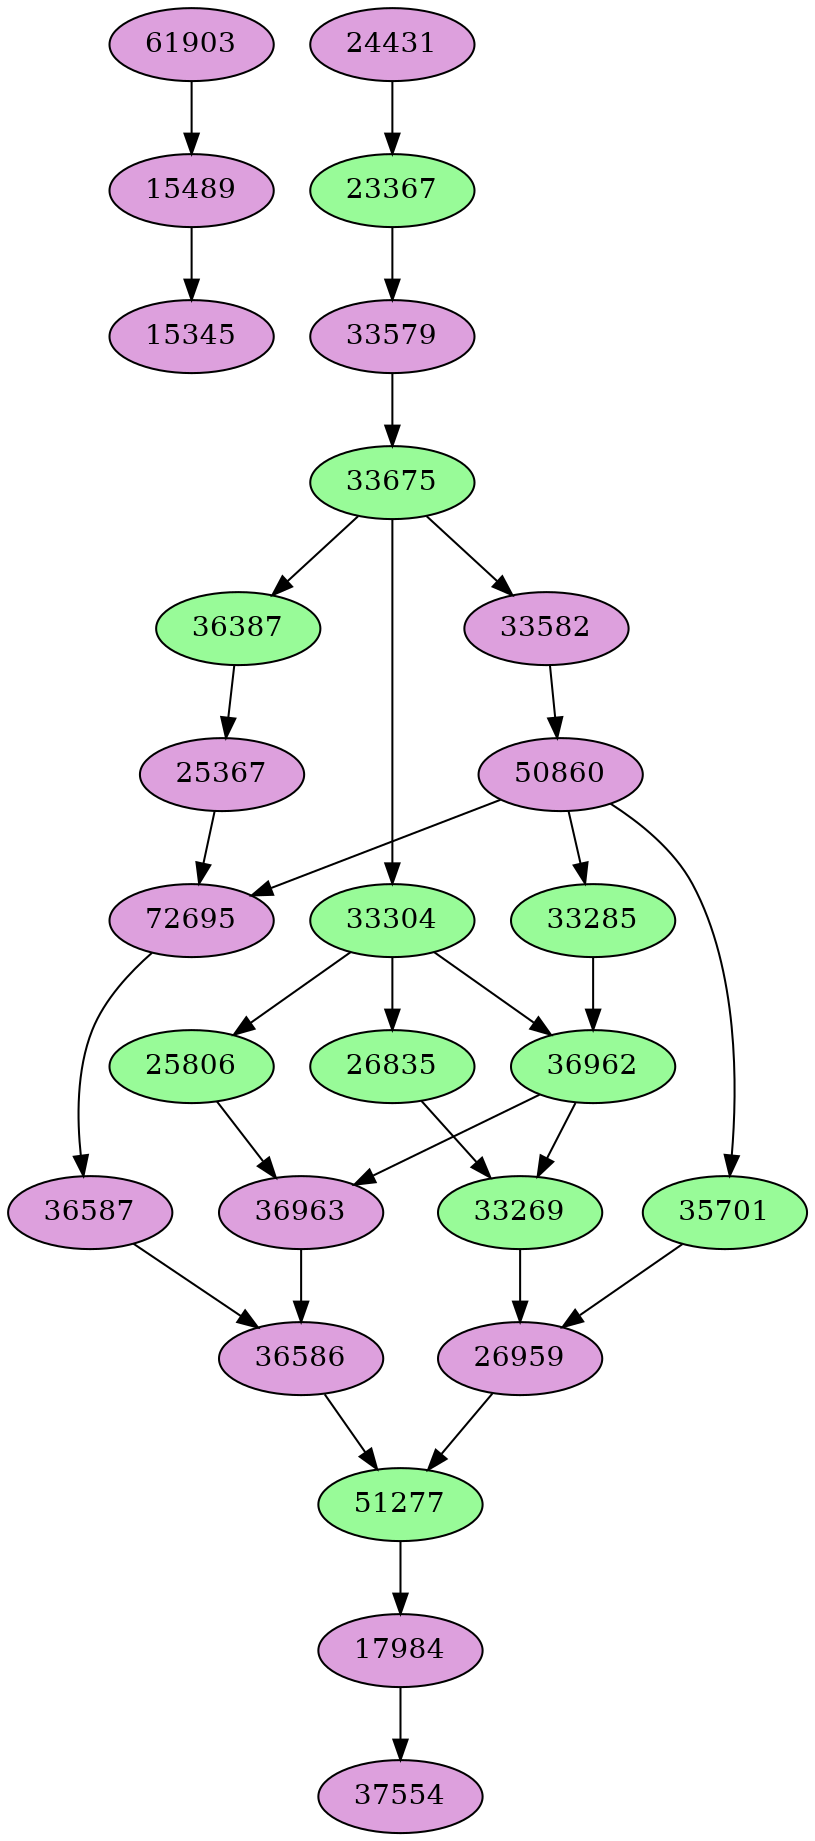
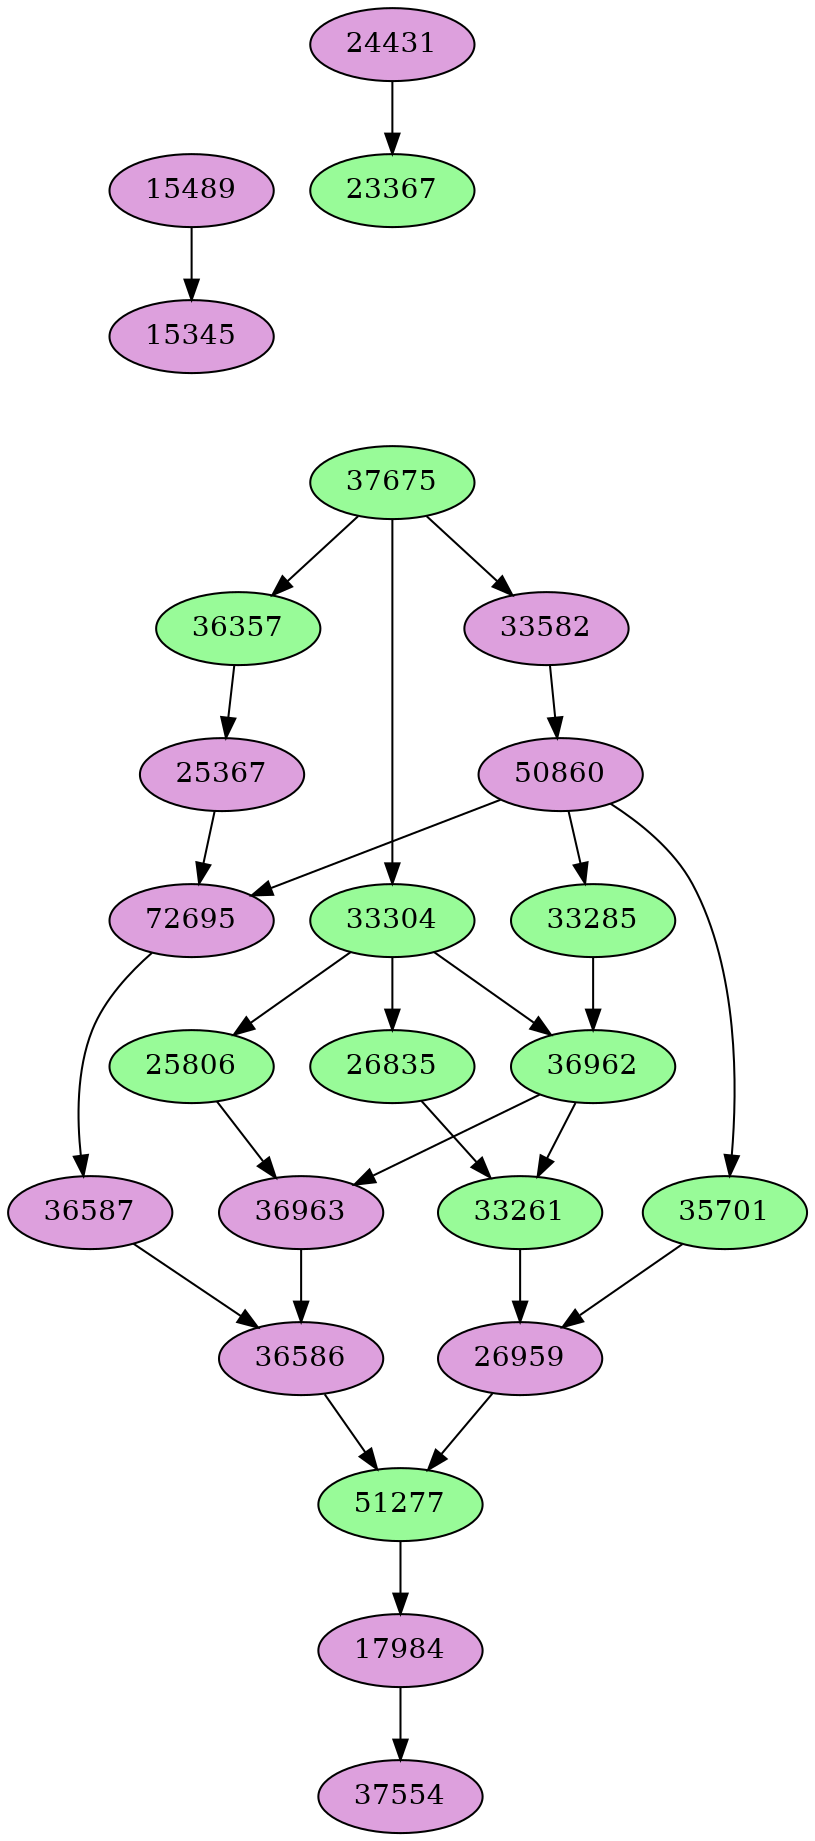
node "61903": removed
node "33579": removed
node "33675": label "33675" -> "37675"
node "36387": label "36387" -> "36357"
node "33269": label "33269" -> "33261"
